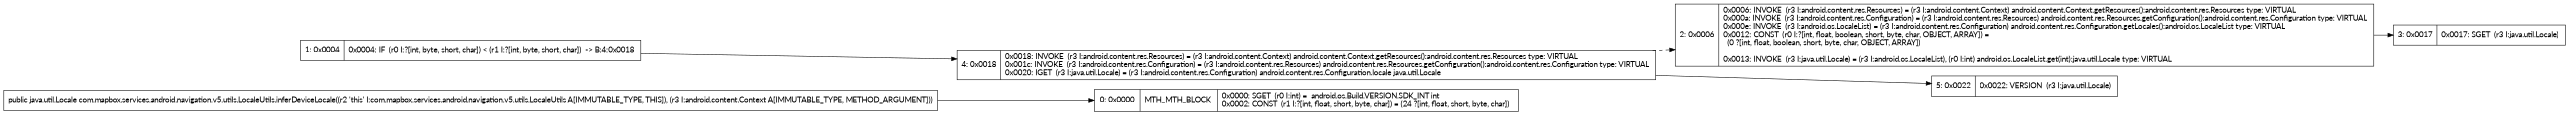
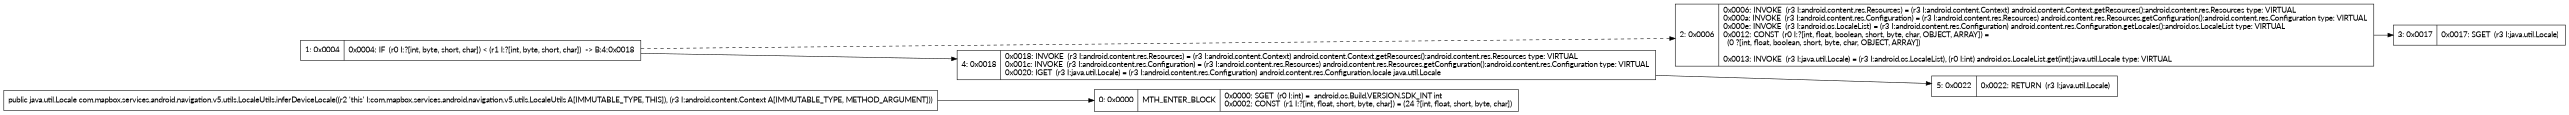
edge "4: 0x0018" -> "2: 0x0006": now "1: 0x0004" -> "2: 0x0006"
node "5: 0x0022": text "0x0022: VERSION  (r3 I:java.util.Locale)" -> "0x0022: RETURN  (r3 I:java.util.Locale)"
node "0: 0x0000": text "MTH_MTH_BLOCK" -> "MTH_ENTER_BLOCK"
